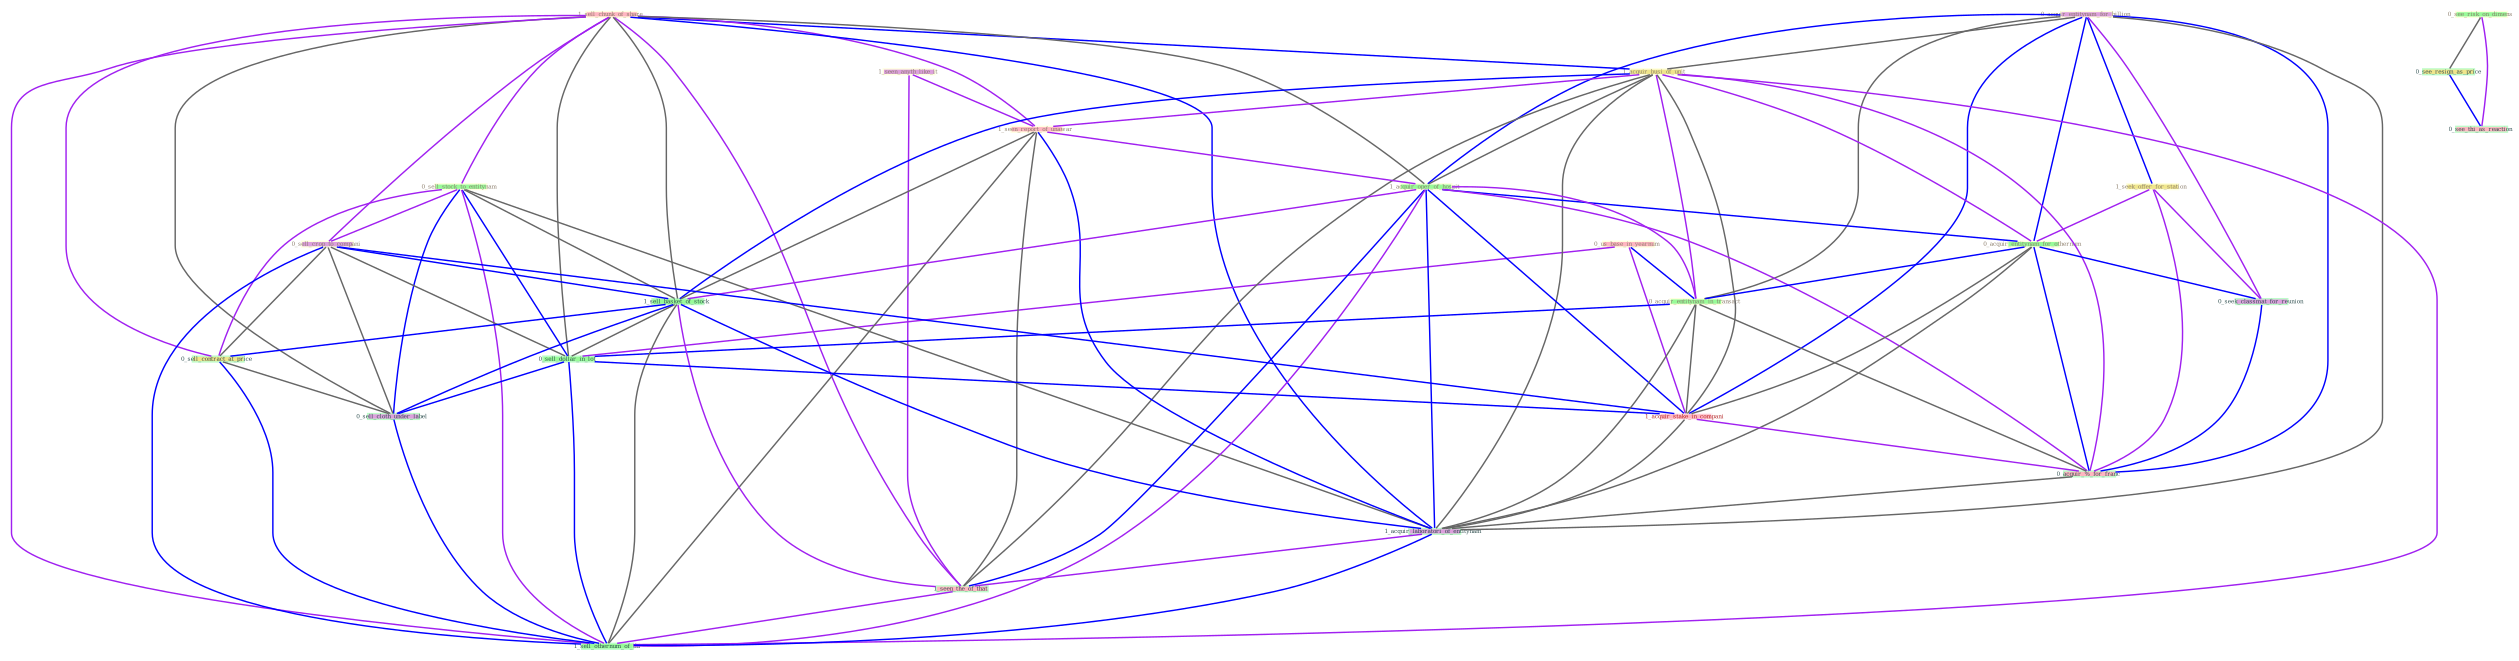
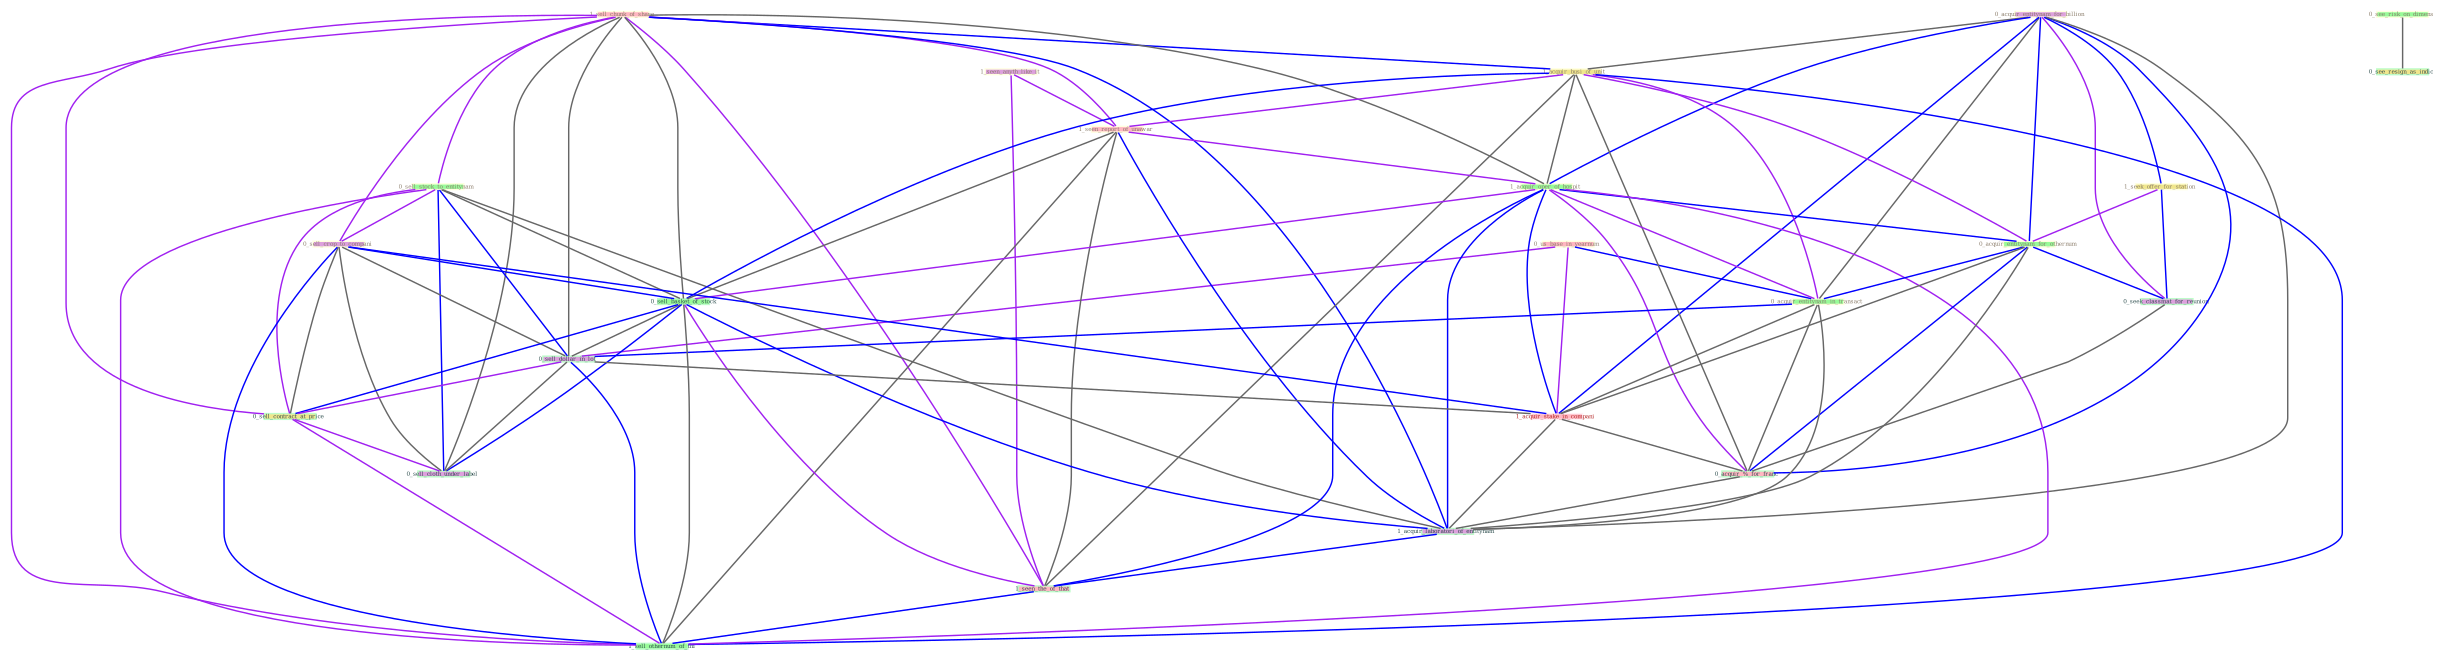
node "0_see_resign_as_price": label "0_see_resign_as_price" -> "0_see_resign_as_indic"
node "0_see_thi_as_reaction": removed
edge "1_acquir_busi_of_unit" -- "0_acquir_%_for_franc": color purple -> gray40
edge "1_acquir_busi_of_unit" -- "1_acquir_stake_in_compani": removed
edge "1_seek_offer_for_station" -- "0_seek_classmat_for_reunion": color purple -> blue
edge "1_acquir_busi_of_unit" -- "1_acquir_laboratori_of_entitynam": removed
node "1_sell_basket_of_stock": label "1_sell_basket_of_stock" -> "0_sell_basket_of_stock"
edge "1_seek_offer_for_station" -- "0_acquir_%_for_franc": removed
node "0_sell_dollar_in_lot": fillcolor palegreen -> plum
edge "0_sell_dollar_in_lot" -- "1_acquir_stake_in_compani": color blue -> gray40
edge "0_sell_contract_at_price" -- "0_sell_cloth_under_label": color gray40 -> purple
edge "0_sell_dollar_in_lot" -- "0_sell_contract_at_price": added
edge "0_sell_dollar_in_lot" -- "0_sell_cloth_under_label": color blue -> gray40
edge "0_seek_classmat_for_reunion" -- "0_acquir_%_for_franc": color blue -> gray40
edge "1_acquir_stake_in_compani" -- "0_acquir_%_for_franc": color purple -> gray40
edge "1_acquir_laboratori_of_entitynam" -- "1_seen_the_of_that": color purple -> blue
edge "0_sell_cloth_under_label" -- "1_sell_othernum_of_thi": removed
edge "0_sell_contract_at_price" -- "1_sell_othernum_of_thi": color blue -> purple
edge "1_acquir_busi_of_unit" -- "1_sell_othernum_of_thi": color purple -> blue
edge "1_seen_the_of_that" -- "1_sell_othernum_of_thi": color purple -> blue
edge "1_acquir_laboratori_of_entitynam" -- "1_sell_othernum_of_thi": removed
